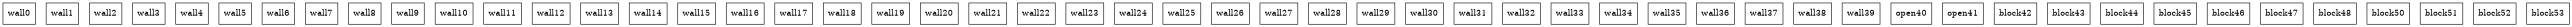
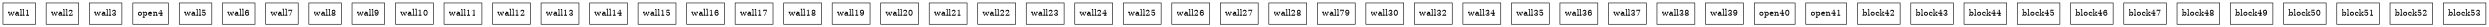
node "wall0": removed
node "wall4": label "wall4" -> "open4"
node "wall29": label "wall29" -> "wall79"
node "wall31": removed
node "wall33": removed
node "block49": added
